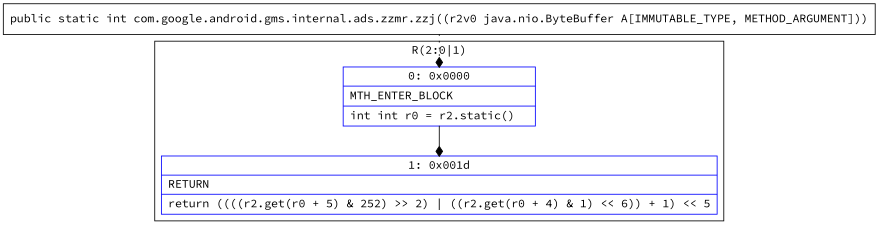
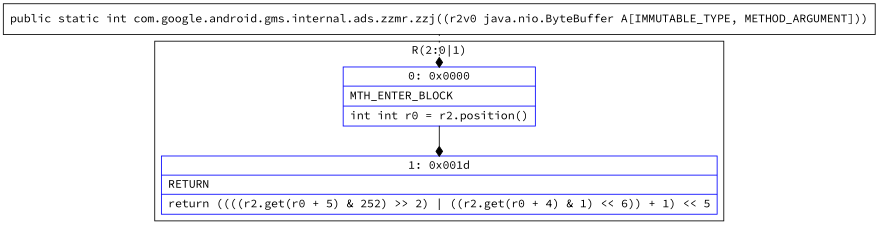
node "0: 0x0000": text "int int r0 = r2.static()" -> "int int r0 = r2.position()"
